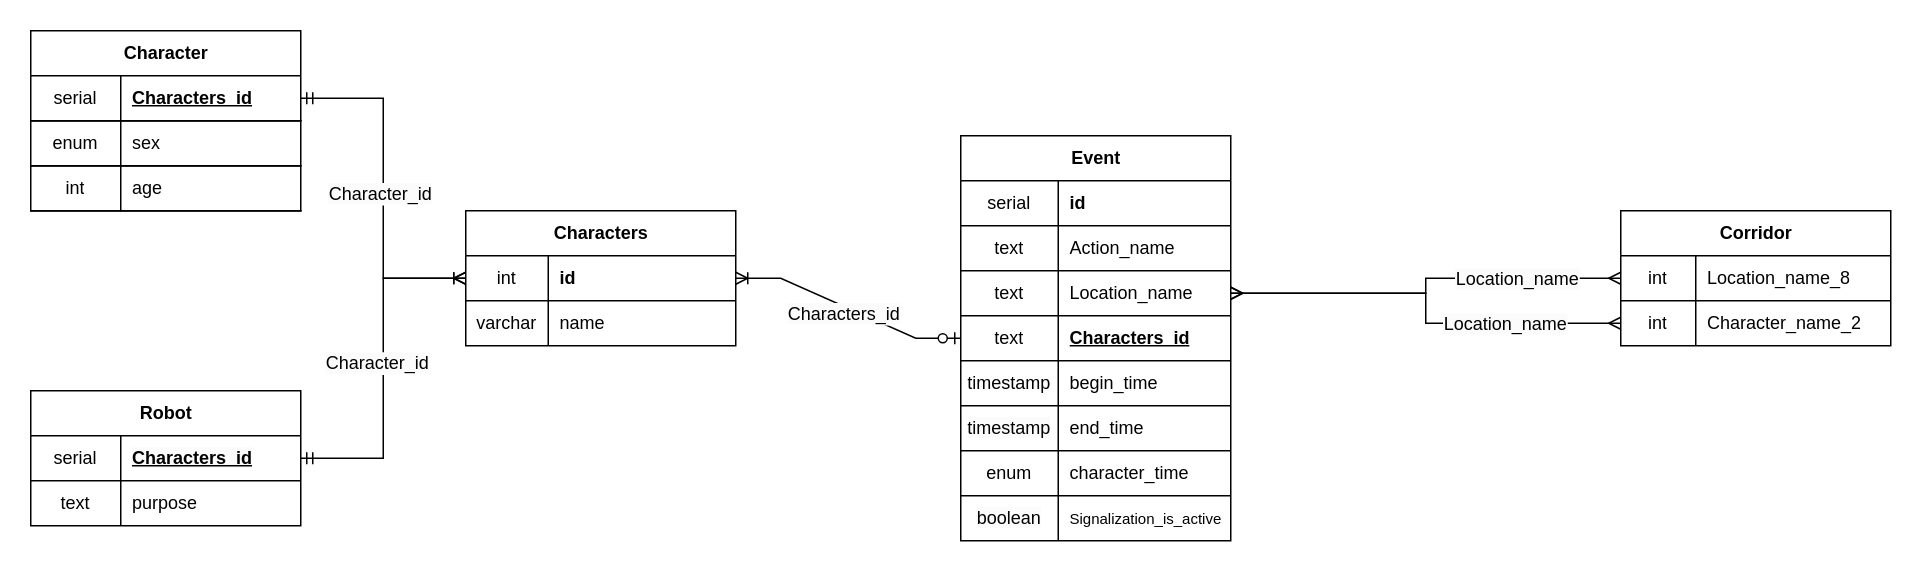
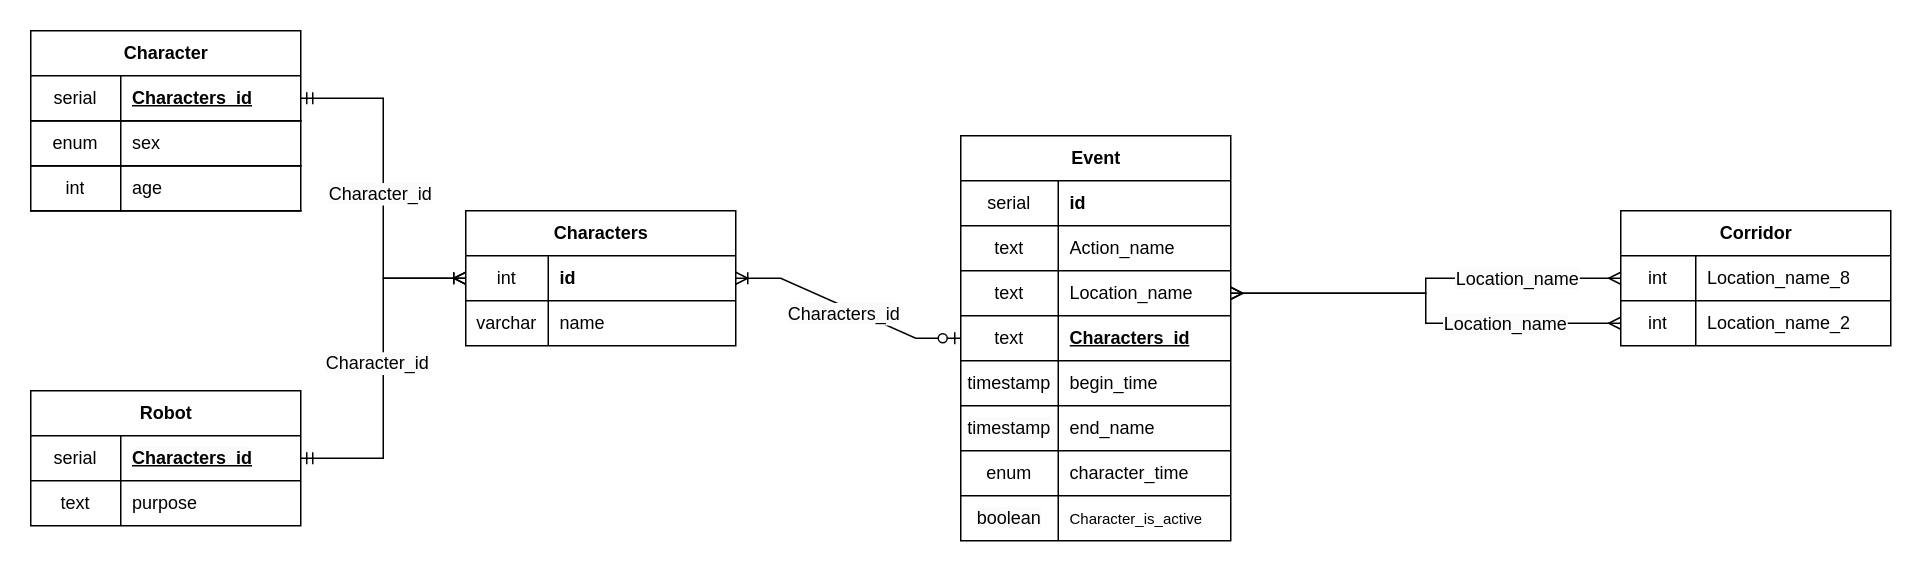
node "Character_name_2": label "Character_name_2" -> "Location_name_2"
node "end_time": label "end_time" -> "end_name"
node "Signalization_is_active": label "Signalization_is_active" -> "Character_is_active"
